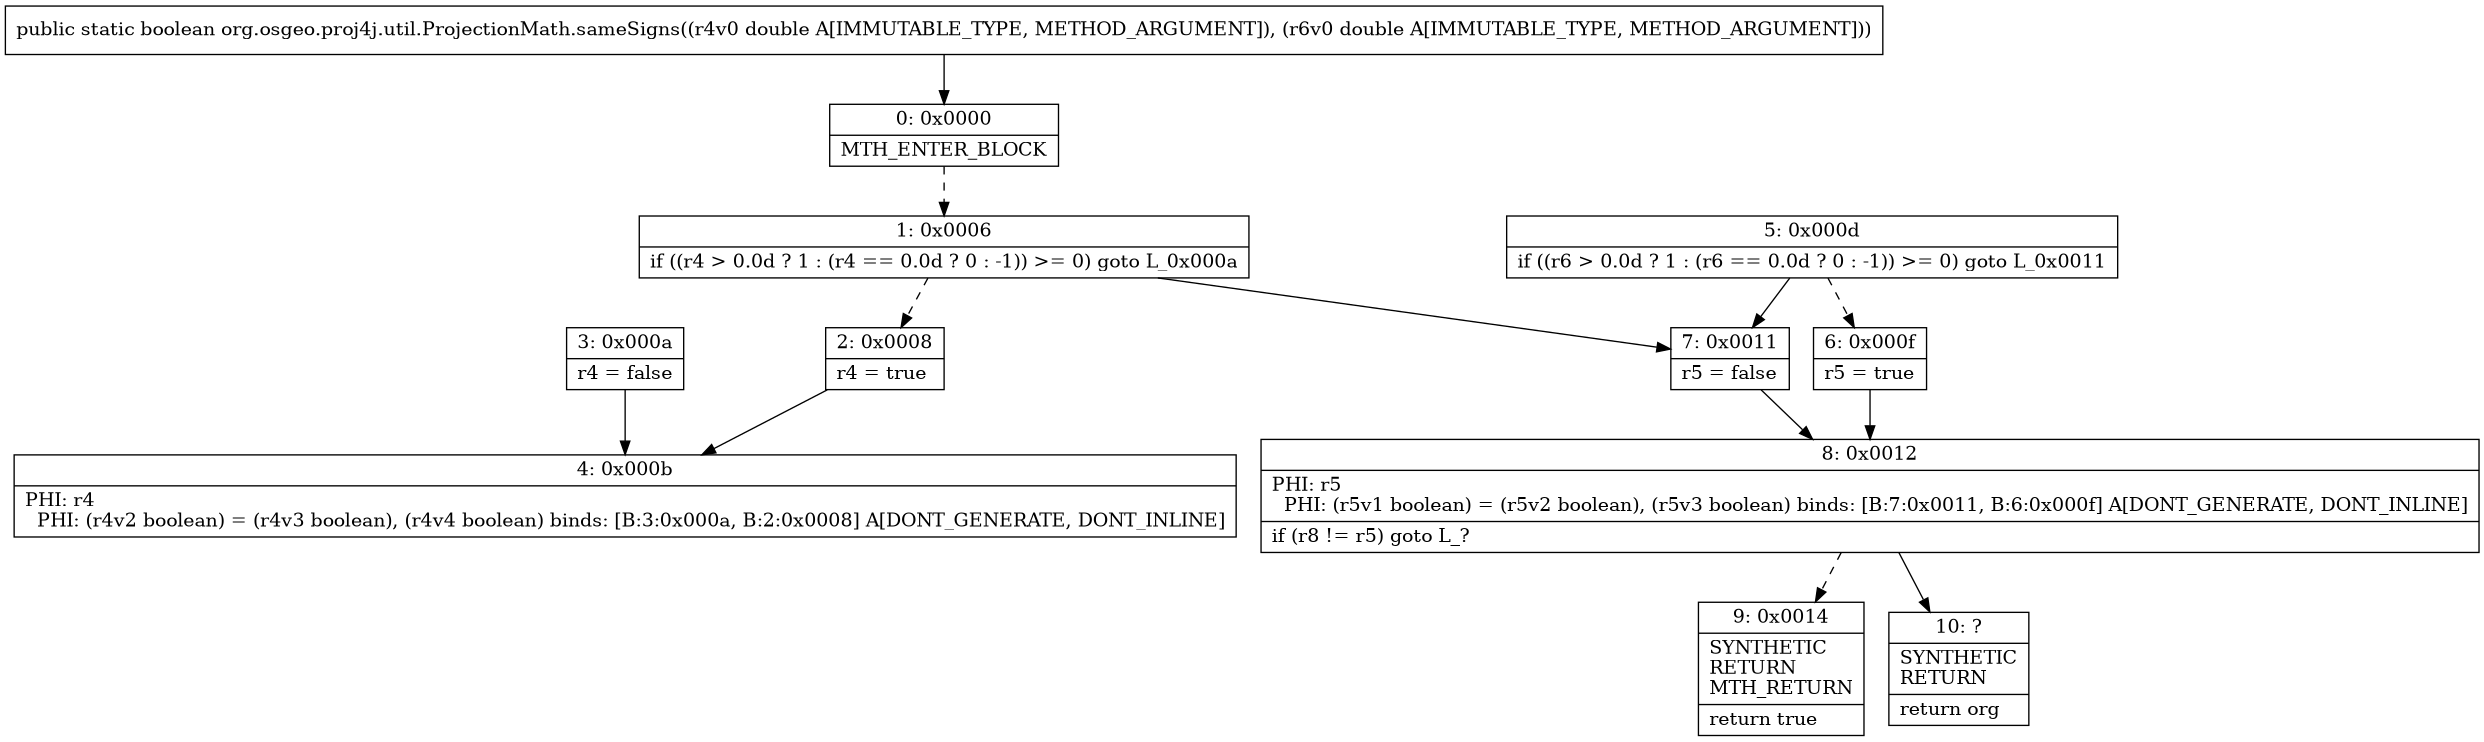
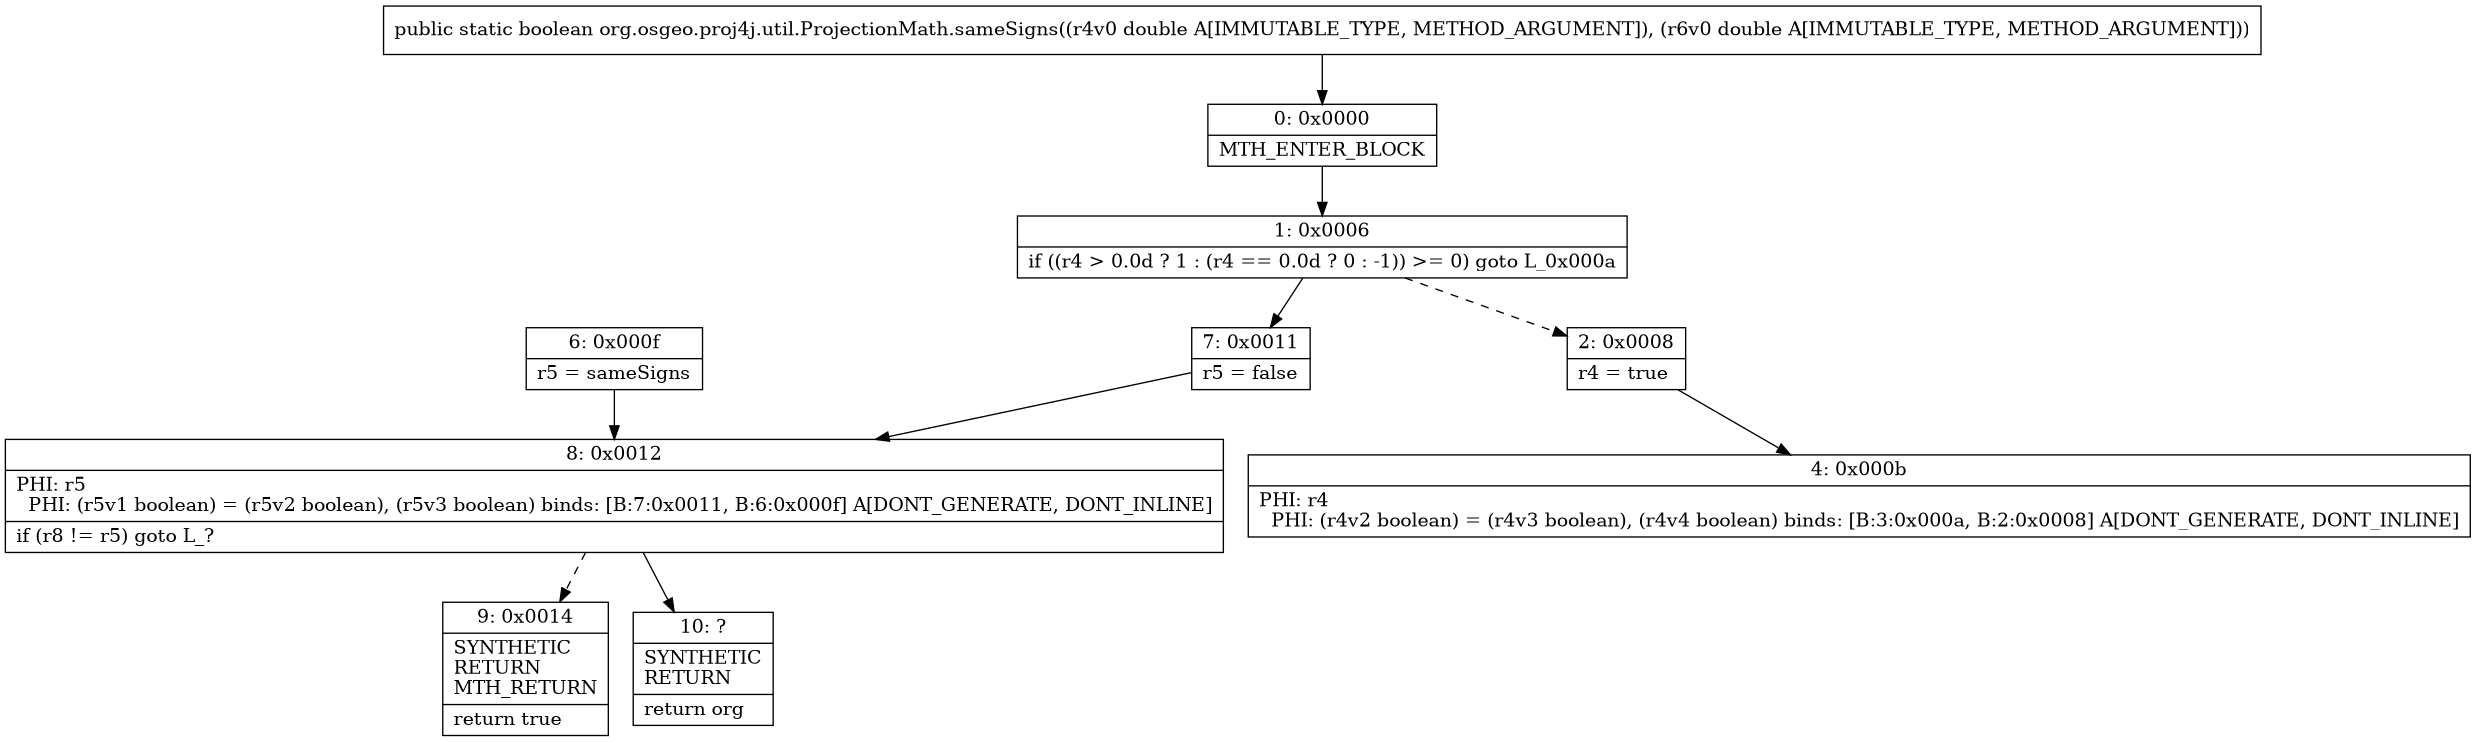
edge "0: 0x0000" -> "1: 0x0006": style dashed -> solid
node "5: 0x000d": removed
node "3: 0x000a": removed
node "6: 0x000f": text "r5 = true" -> "r5 = sameSigns"
